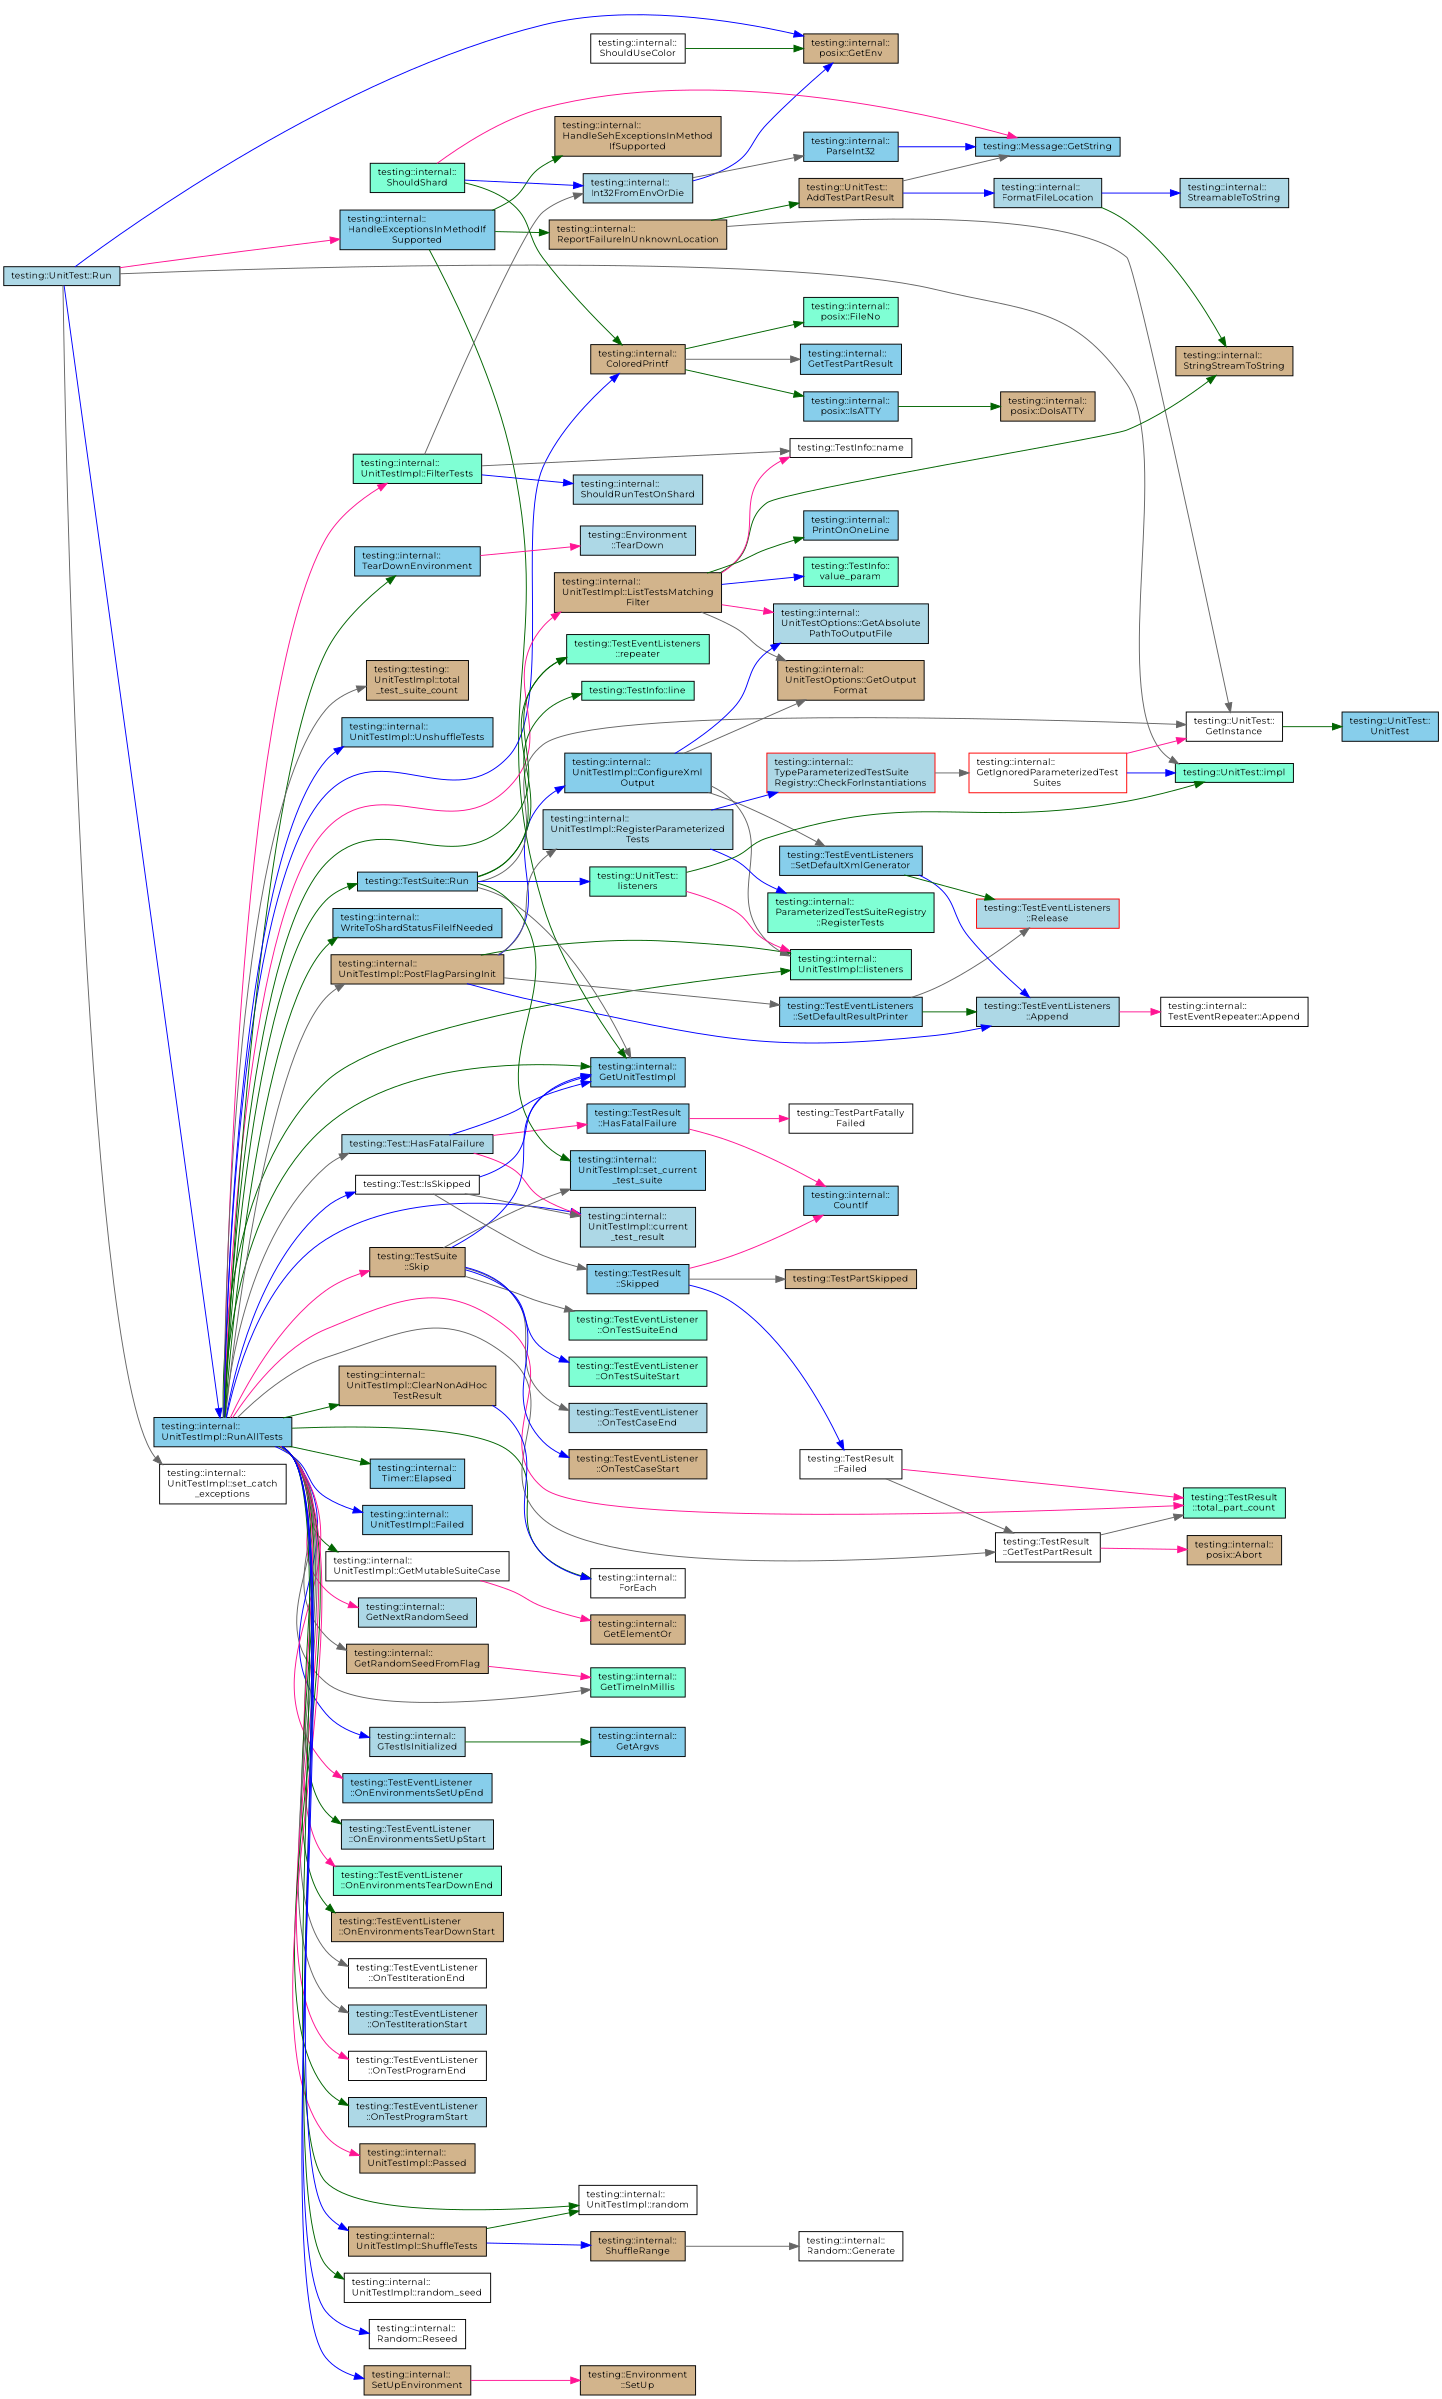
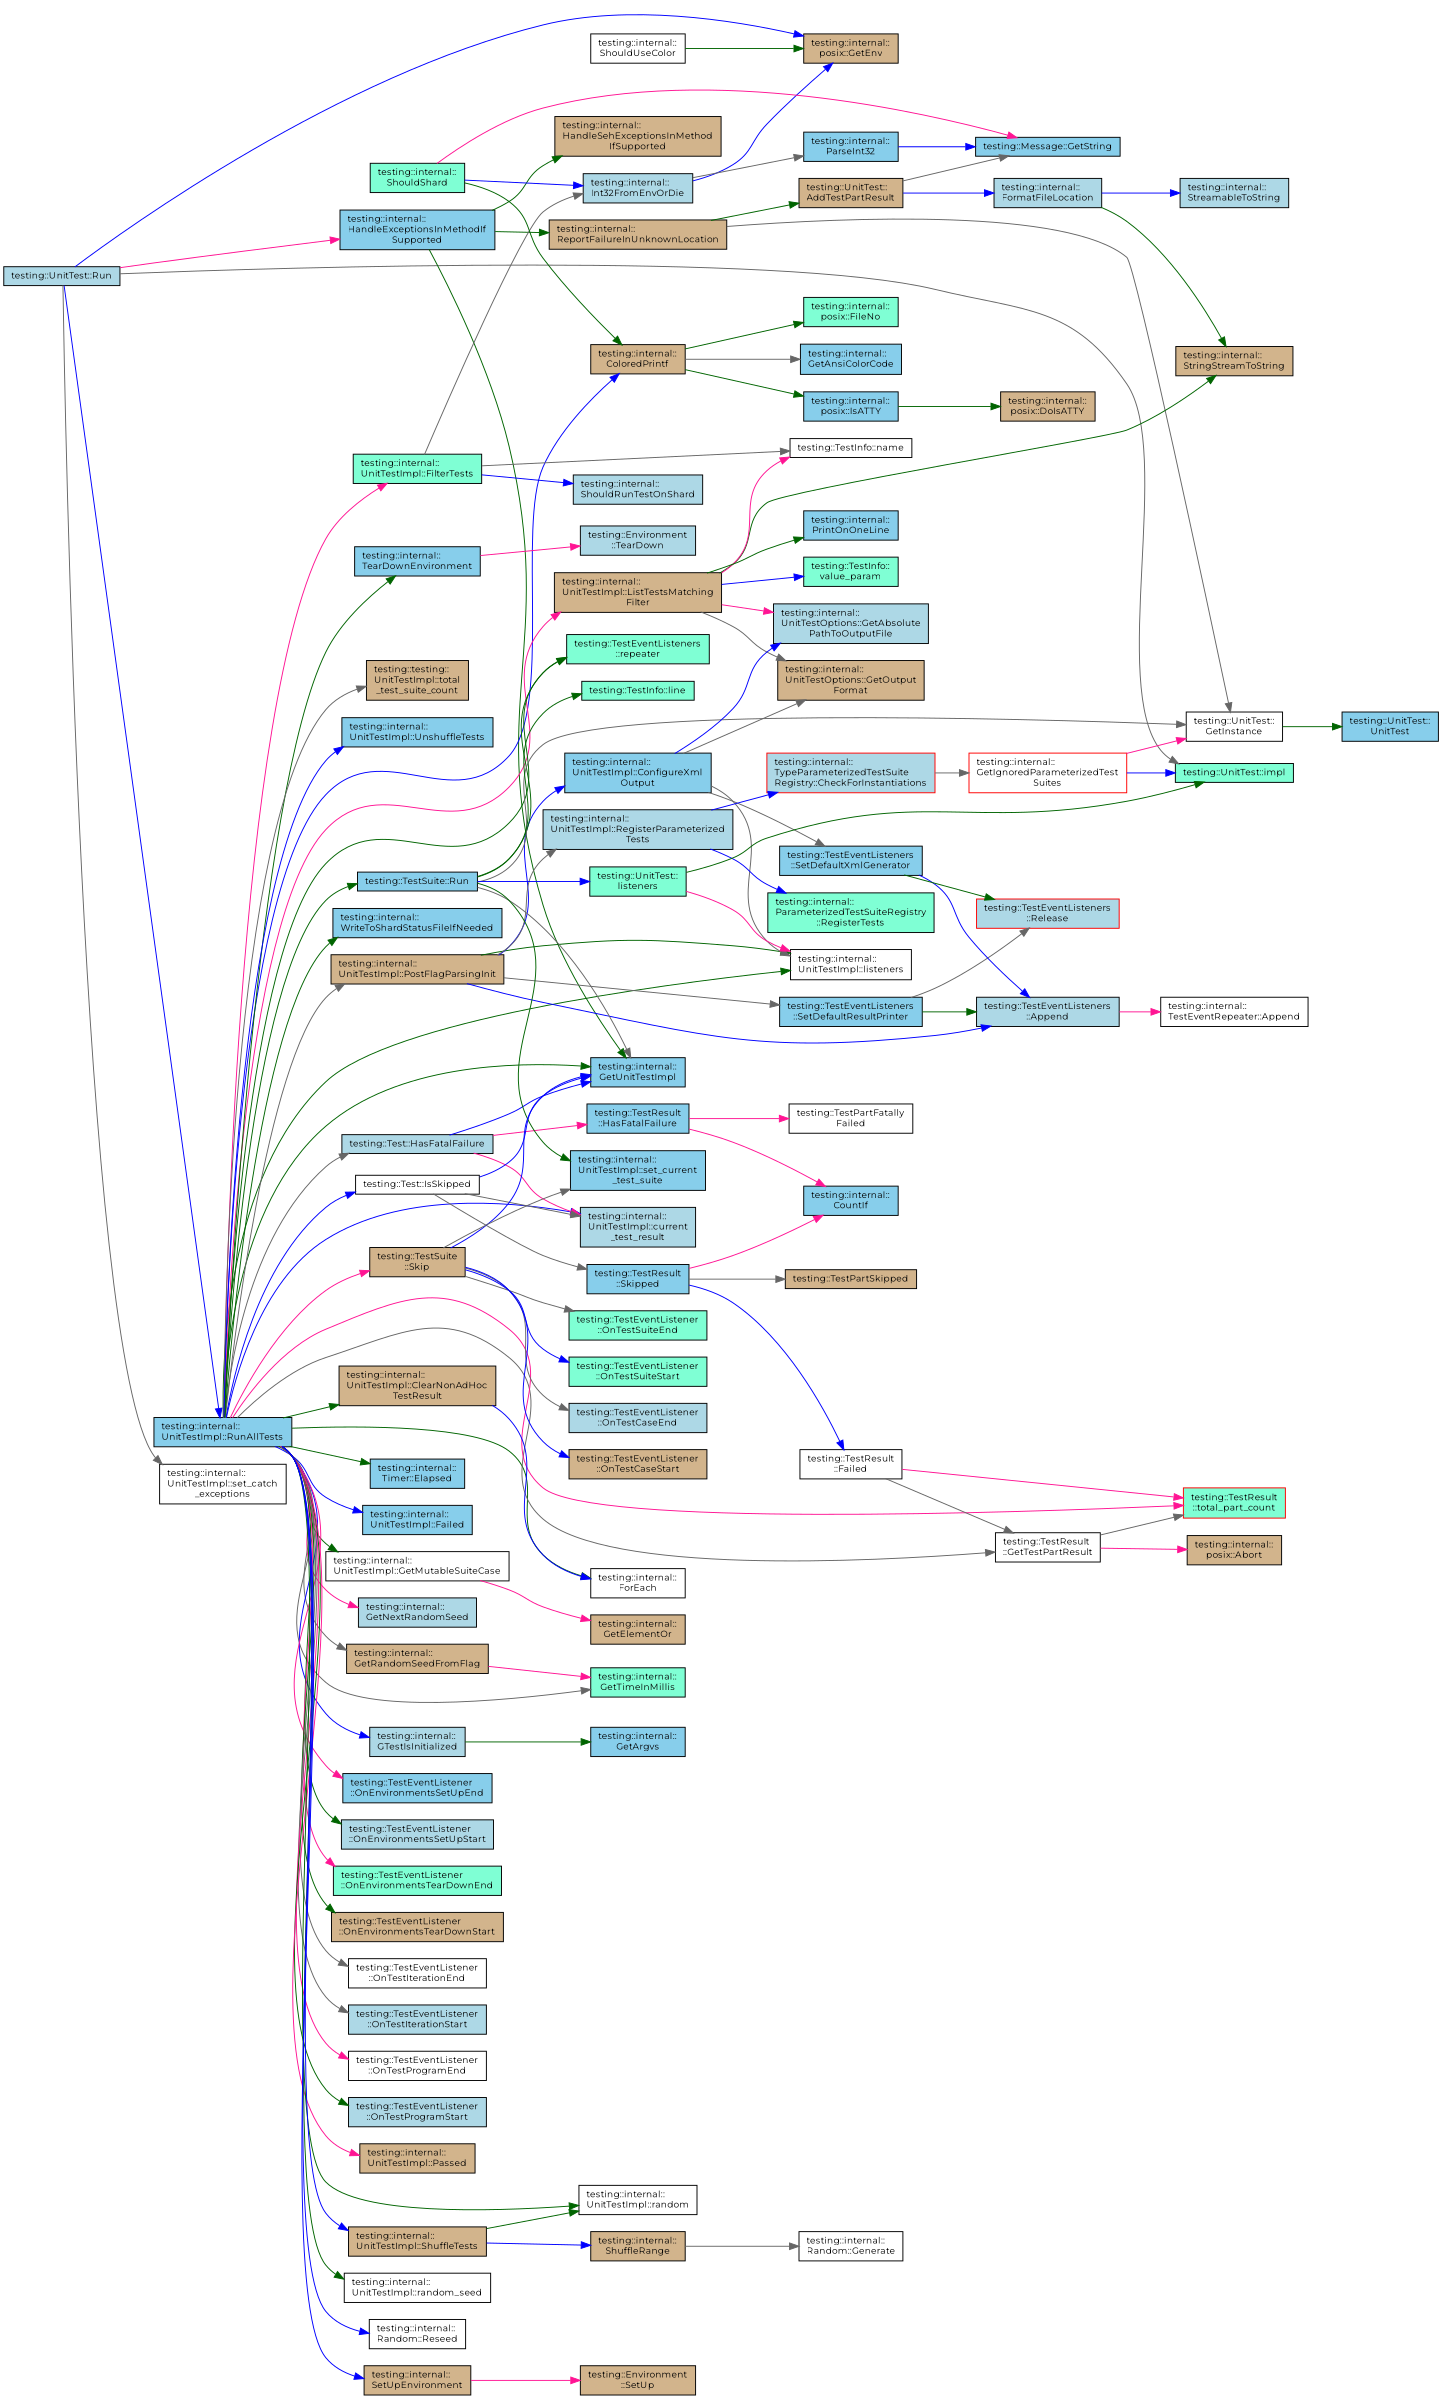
node "testing::internal:: GetTestPartResult": label "testing::internal:: GetTestPartResult" -> "testing::internal:: GetAnsiColorCode"
node "testing::internal:: UnitTestImpl::listeners": fillcolor aquamarine -> white
node "testing::TestResult ::total_part_count": color black -> red
